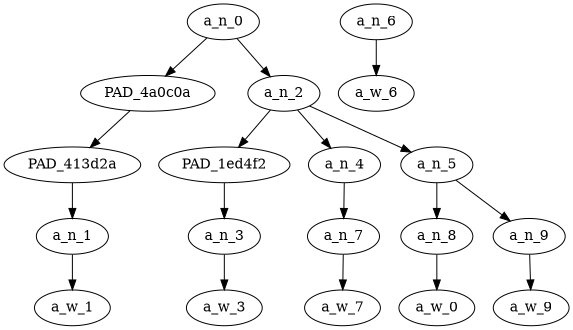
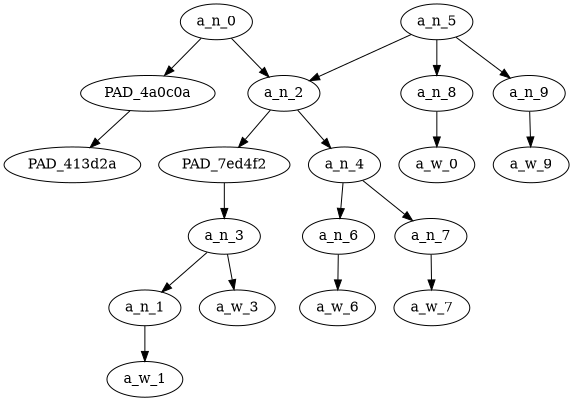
edge "a_n_2" -> "a_n_5": reversed
node "PAD_1ed4f2": label "PAD_1ed4f2" -> "PAD_7ed4f2"
edge "PAD_413d2a" -> "a_n_1": now "a_n_3" -> "a_n_1"
edge "a_n_4" -> "a_n_6": added
